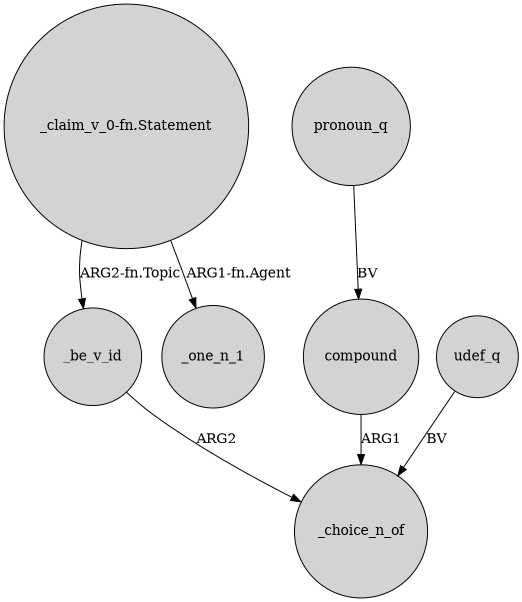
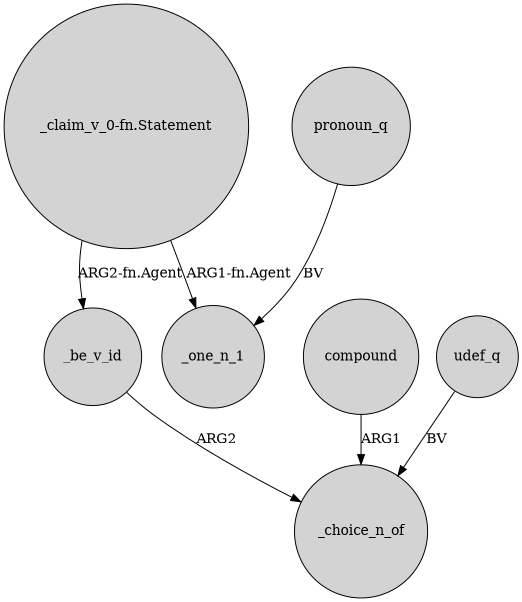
edge "pronoun_q" -> "compound": now "pronoun_q" -> "_one_n_1"
edge "_claim_v_0-fn.Statement" -> "_be_v_id": label "ARG2-fn.Topic" -> "ARG2-fn.Agent"
